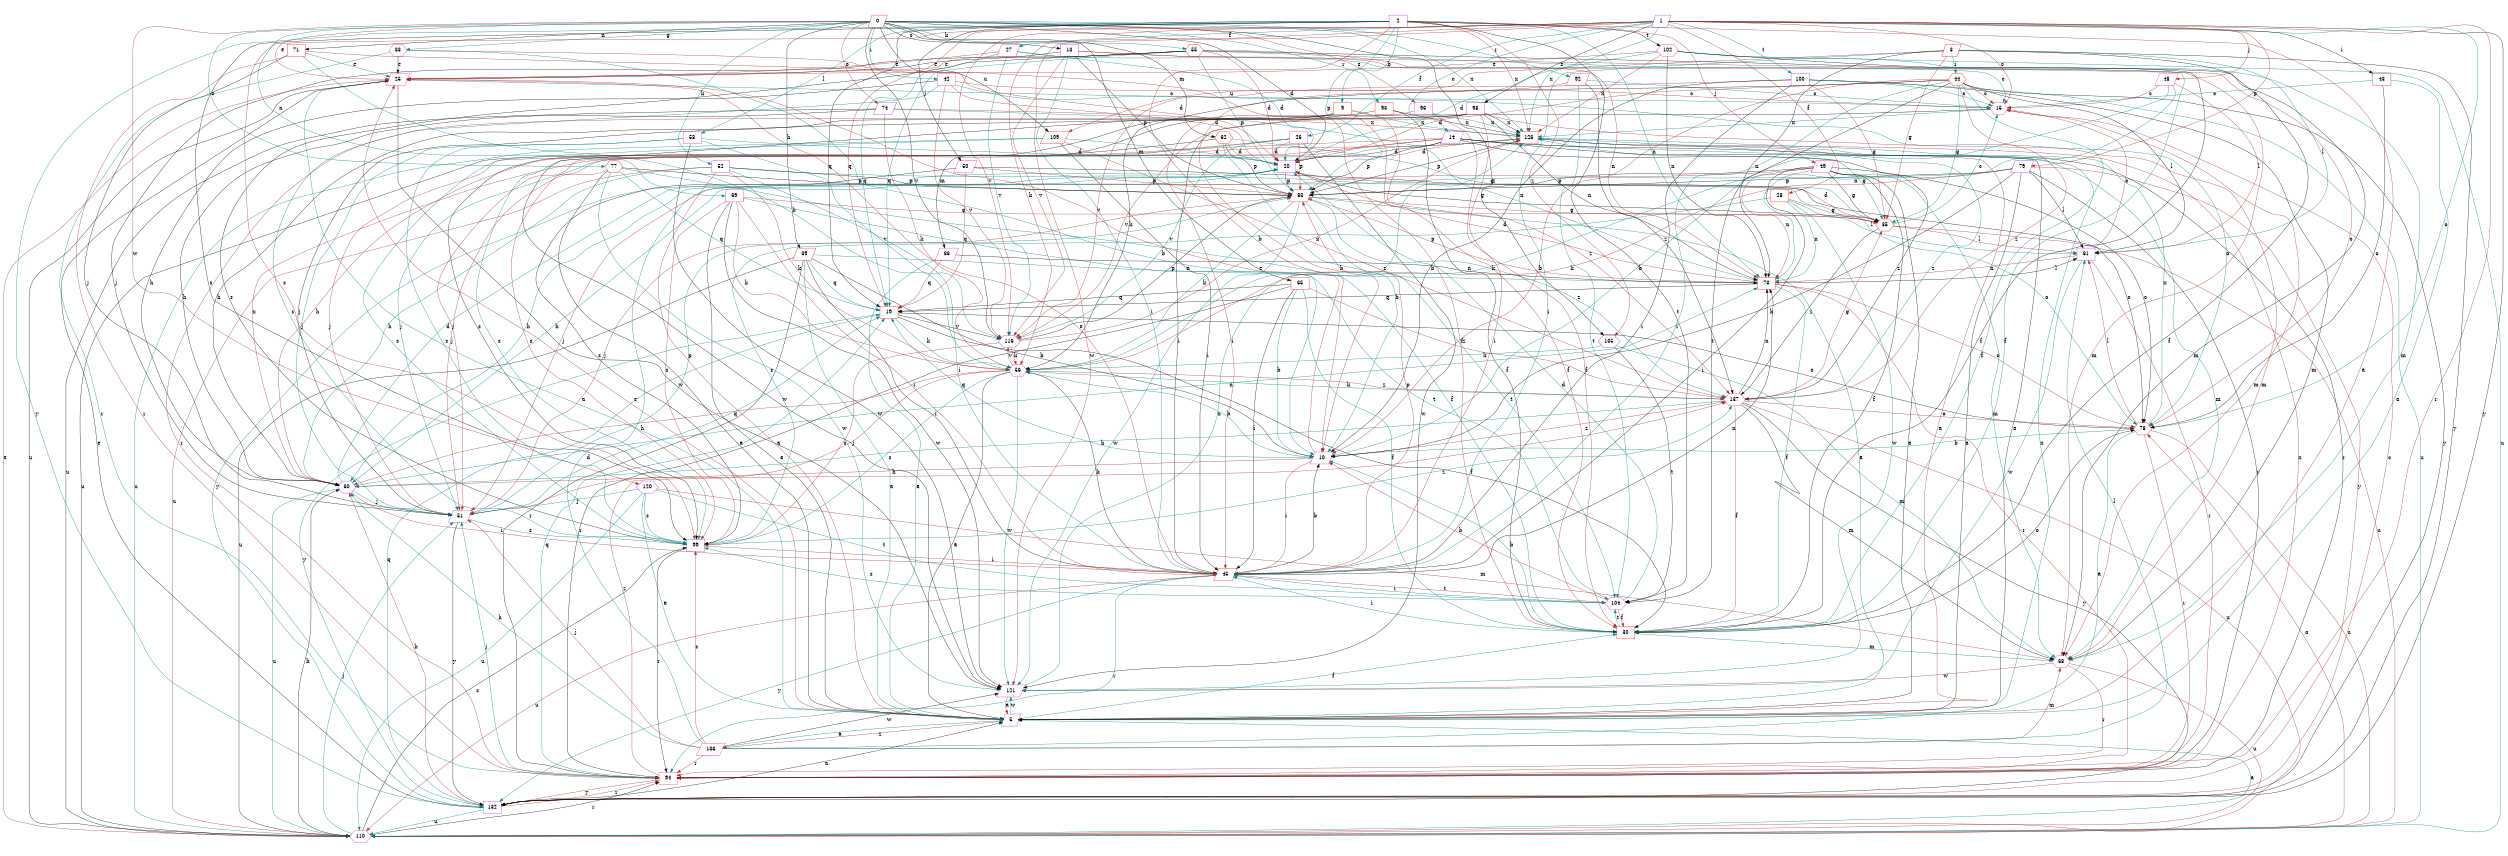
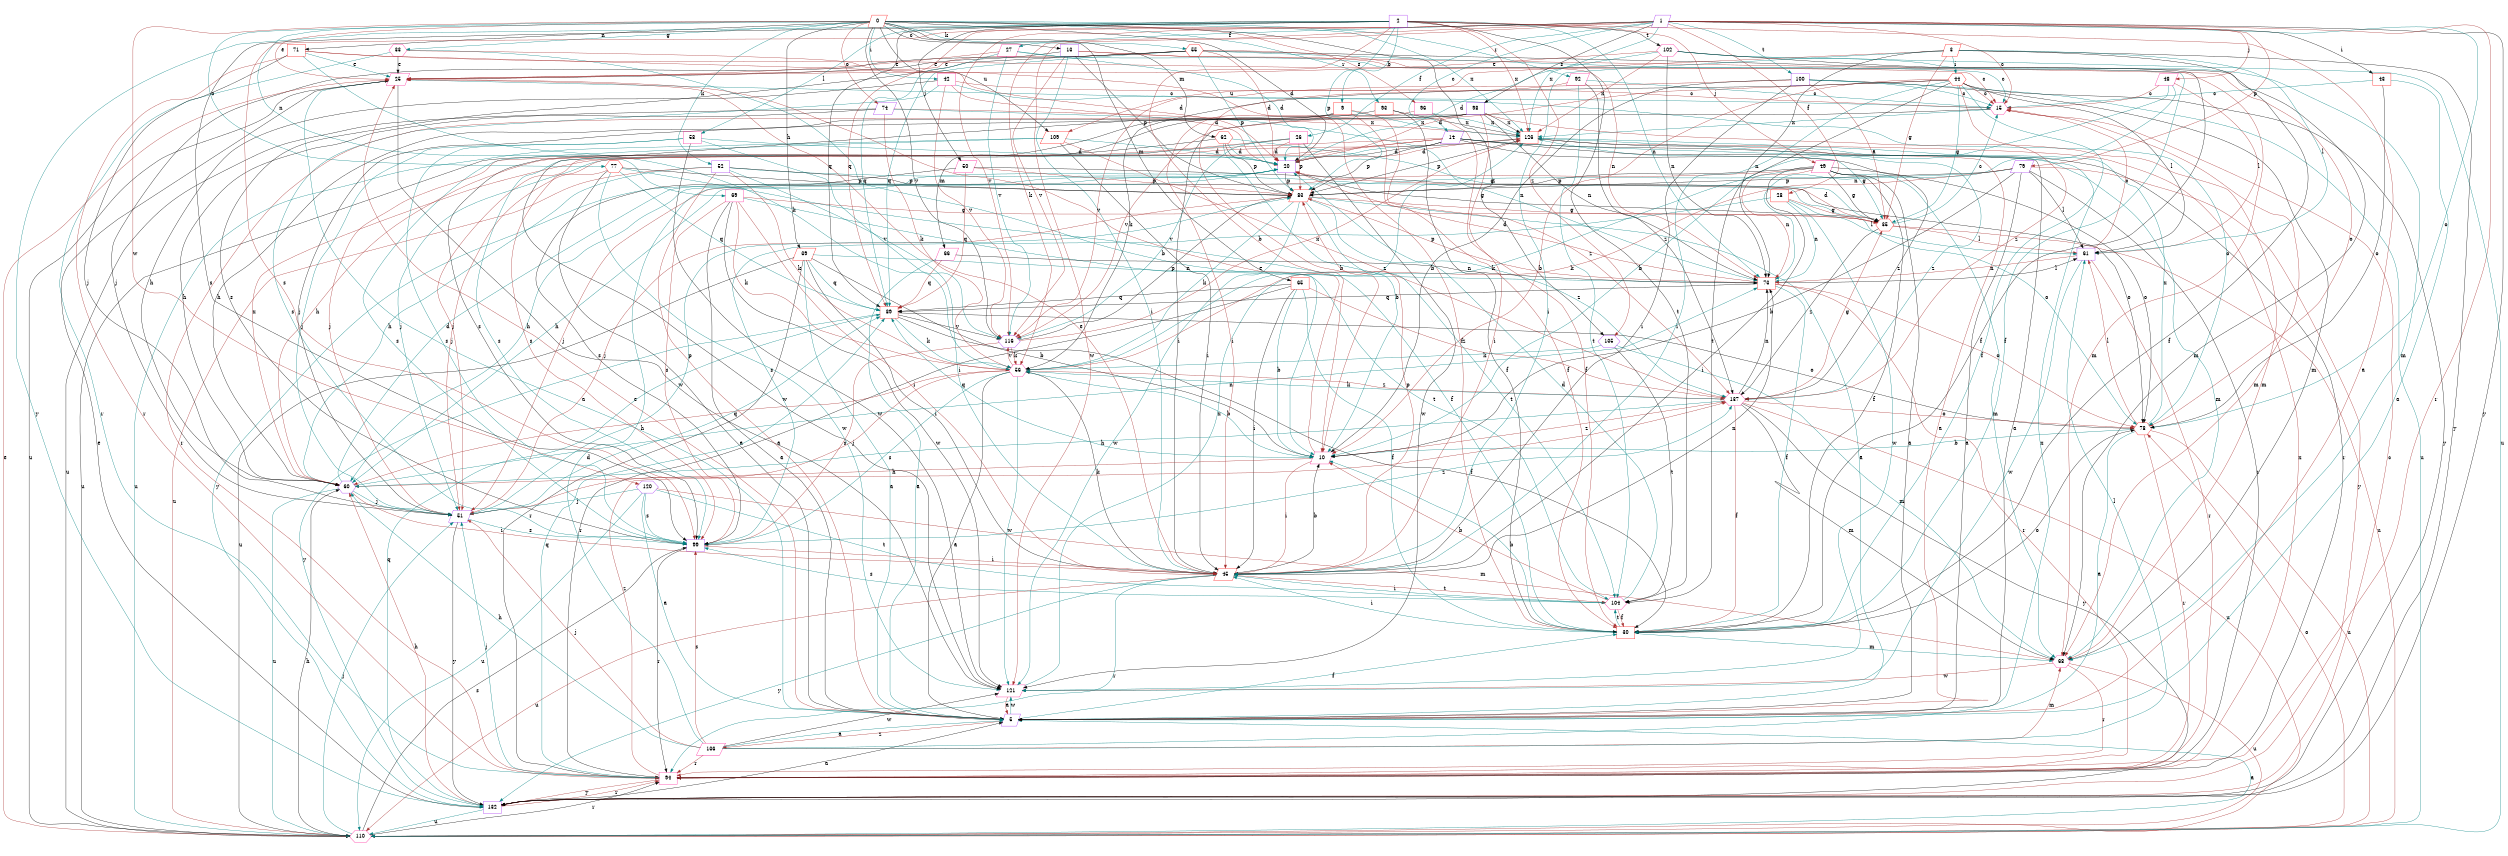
edge "71" -> "15": added, label "c"
edge "100" -> "35": label "g" -> "a"
node "19": label "19" -> "89"
